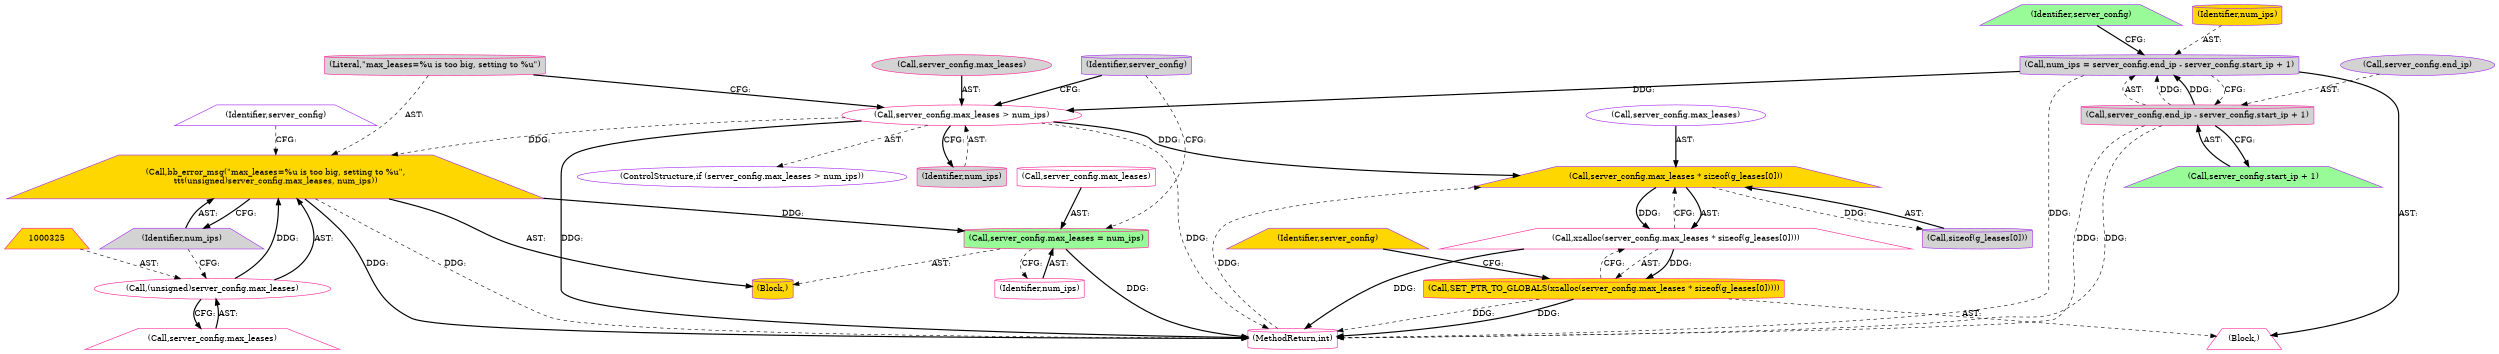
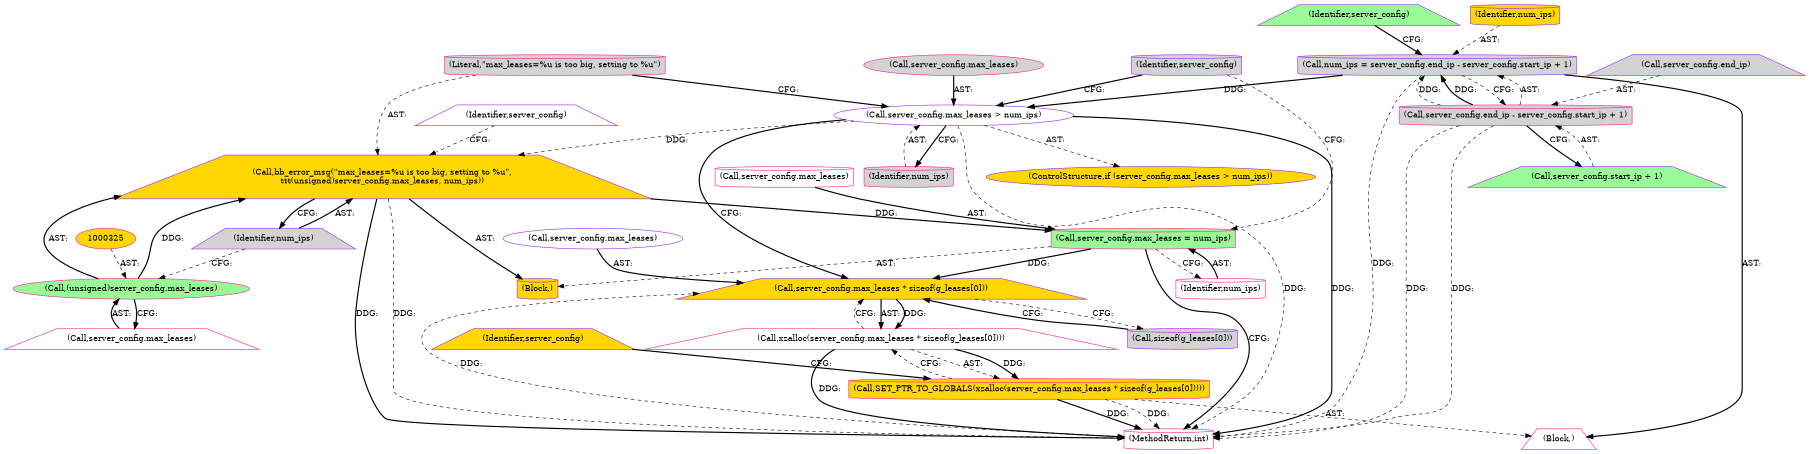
node "(Call,server_config.end_ip)": shape ellipse -> trapezium
node "(Call,server_config.max_leases > num_ips)": color deeppink -> purple
edge "(Call,server_config.max_leases > num_ips)" -> "(Call,server_config.max_leases * sizeof(g_leases[0]))": label "DDG: " -> "CFG: "
edge "(Call,server_config.start_ip + 1)" -> "(Call,server_config.end_ip - server_config.start_ip + 1)": style bold -> dashed
node "(ControlStructure,if (server_config.max_leases > num_ips))": fillcolor white -> gold
edge "(Call,server_config.max_leases * sizeof(g_leases[0]))" -> "(Call,sizeof(g_leases[0]))": label "DDG: " -> "CFG: "
edge "(Call,sizeof(g_leases[0]))" -> "(Call,server_config.max_leases * sizeof(g_leases[0]))": label "AST: " -> "CFG: "
node "1000325": shape trapezium -> ellipse
edge "(Call,server_config.max_leases = num_ips)" -> "(Call,server_config.max_leases * sizeof(g_leases[0]))": added, label "DDG:"
node "(Call,(unsigned)server_config.max_leases)": fillcolor white -> palegreen
edge "(Call,server_config.max_leases = num_ips)" -> "(MethodReturn,int)": label "DDG: " -> "CFG: "
